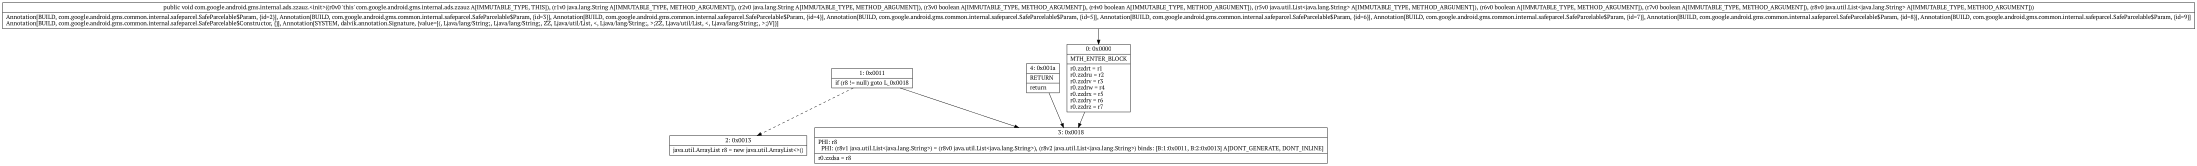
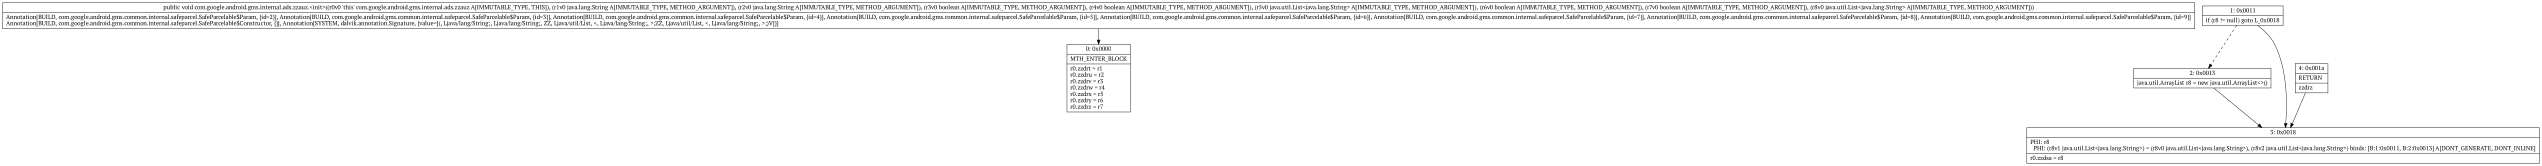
node "4: 0x001a": text "return" -> "zzdrz"
edge "0: 0x0000" -> "3: 0x0018": now "2: 0x0013" -> "3: 0x0018"
